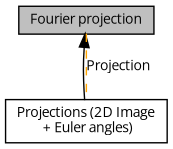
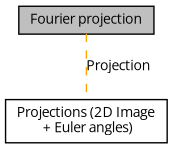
edge "Projections (2D Image + Euler angles)" -> "Fourier projection": removed
